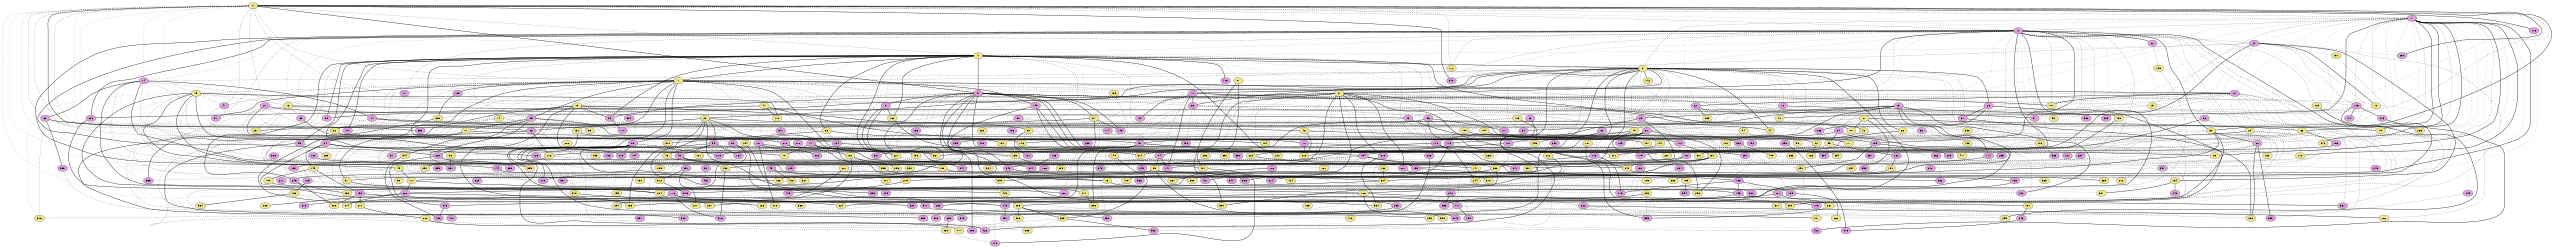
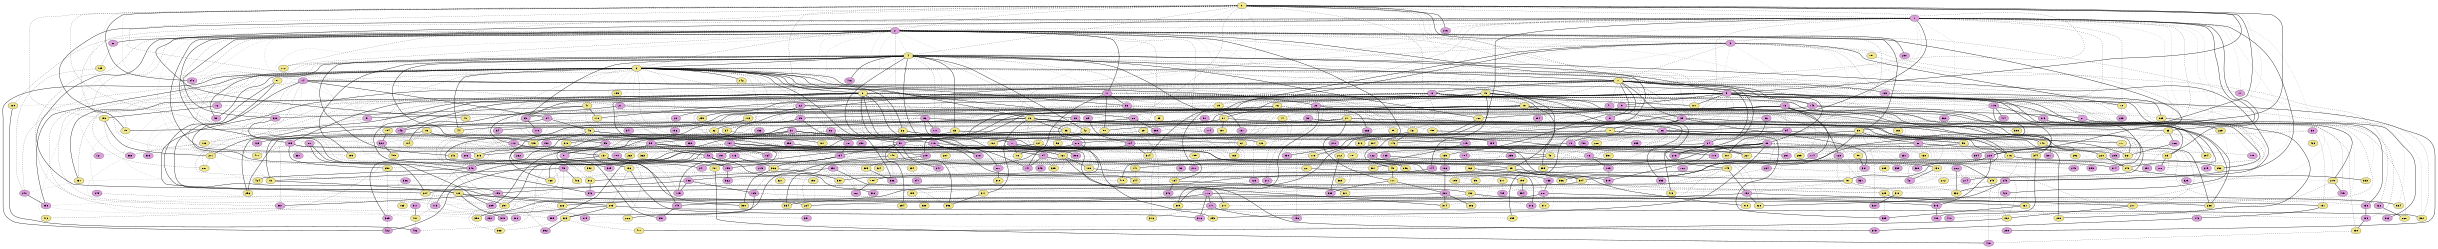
node "200": added
node "403": removed
